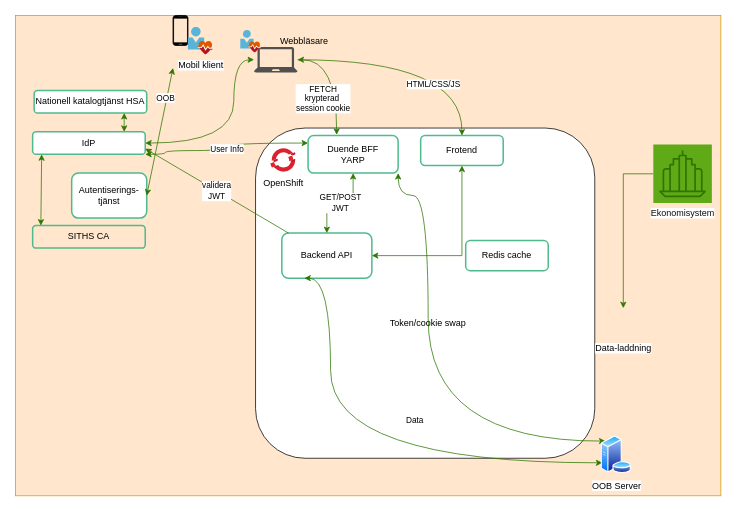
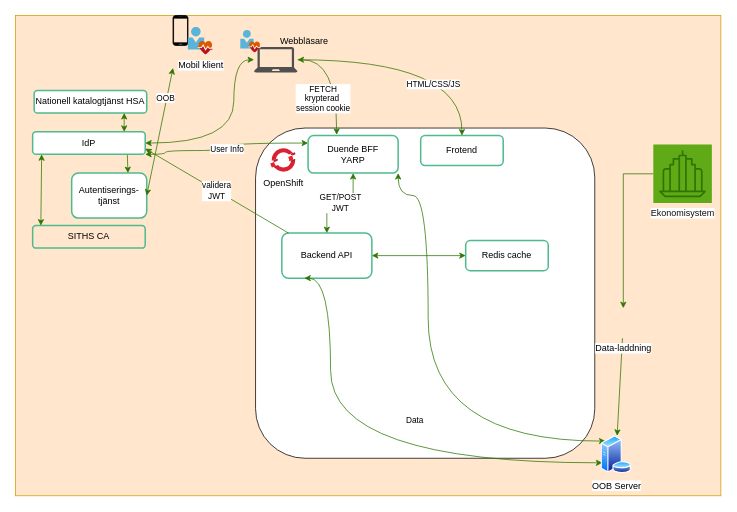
edge "IdP" -> "Autentiserings- tjänst": added
edge "Frotend" -- "Backend API": now "Redis cache" -- "Backend API"
node "Token/cookie swap": removed
edge "Data-laddning" -> "OOB Server": added
